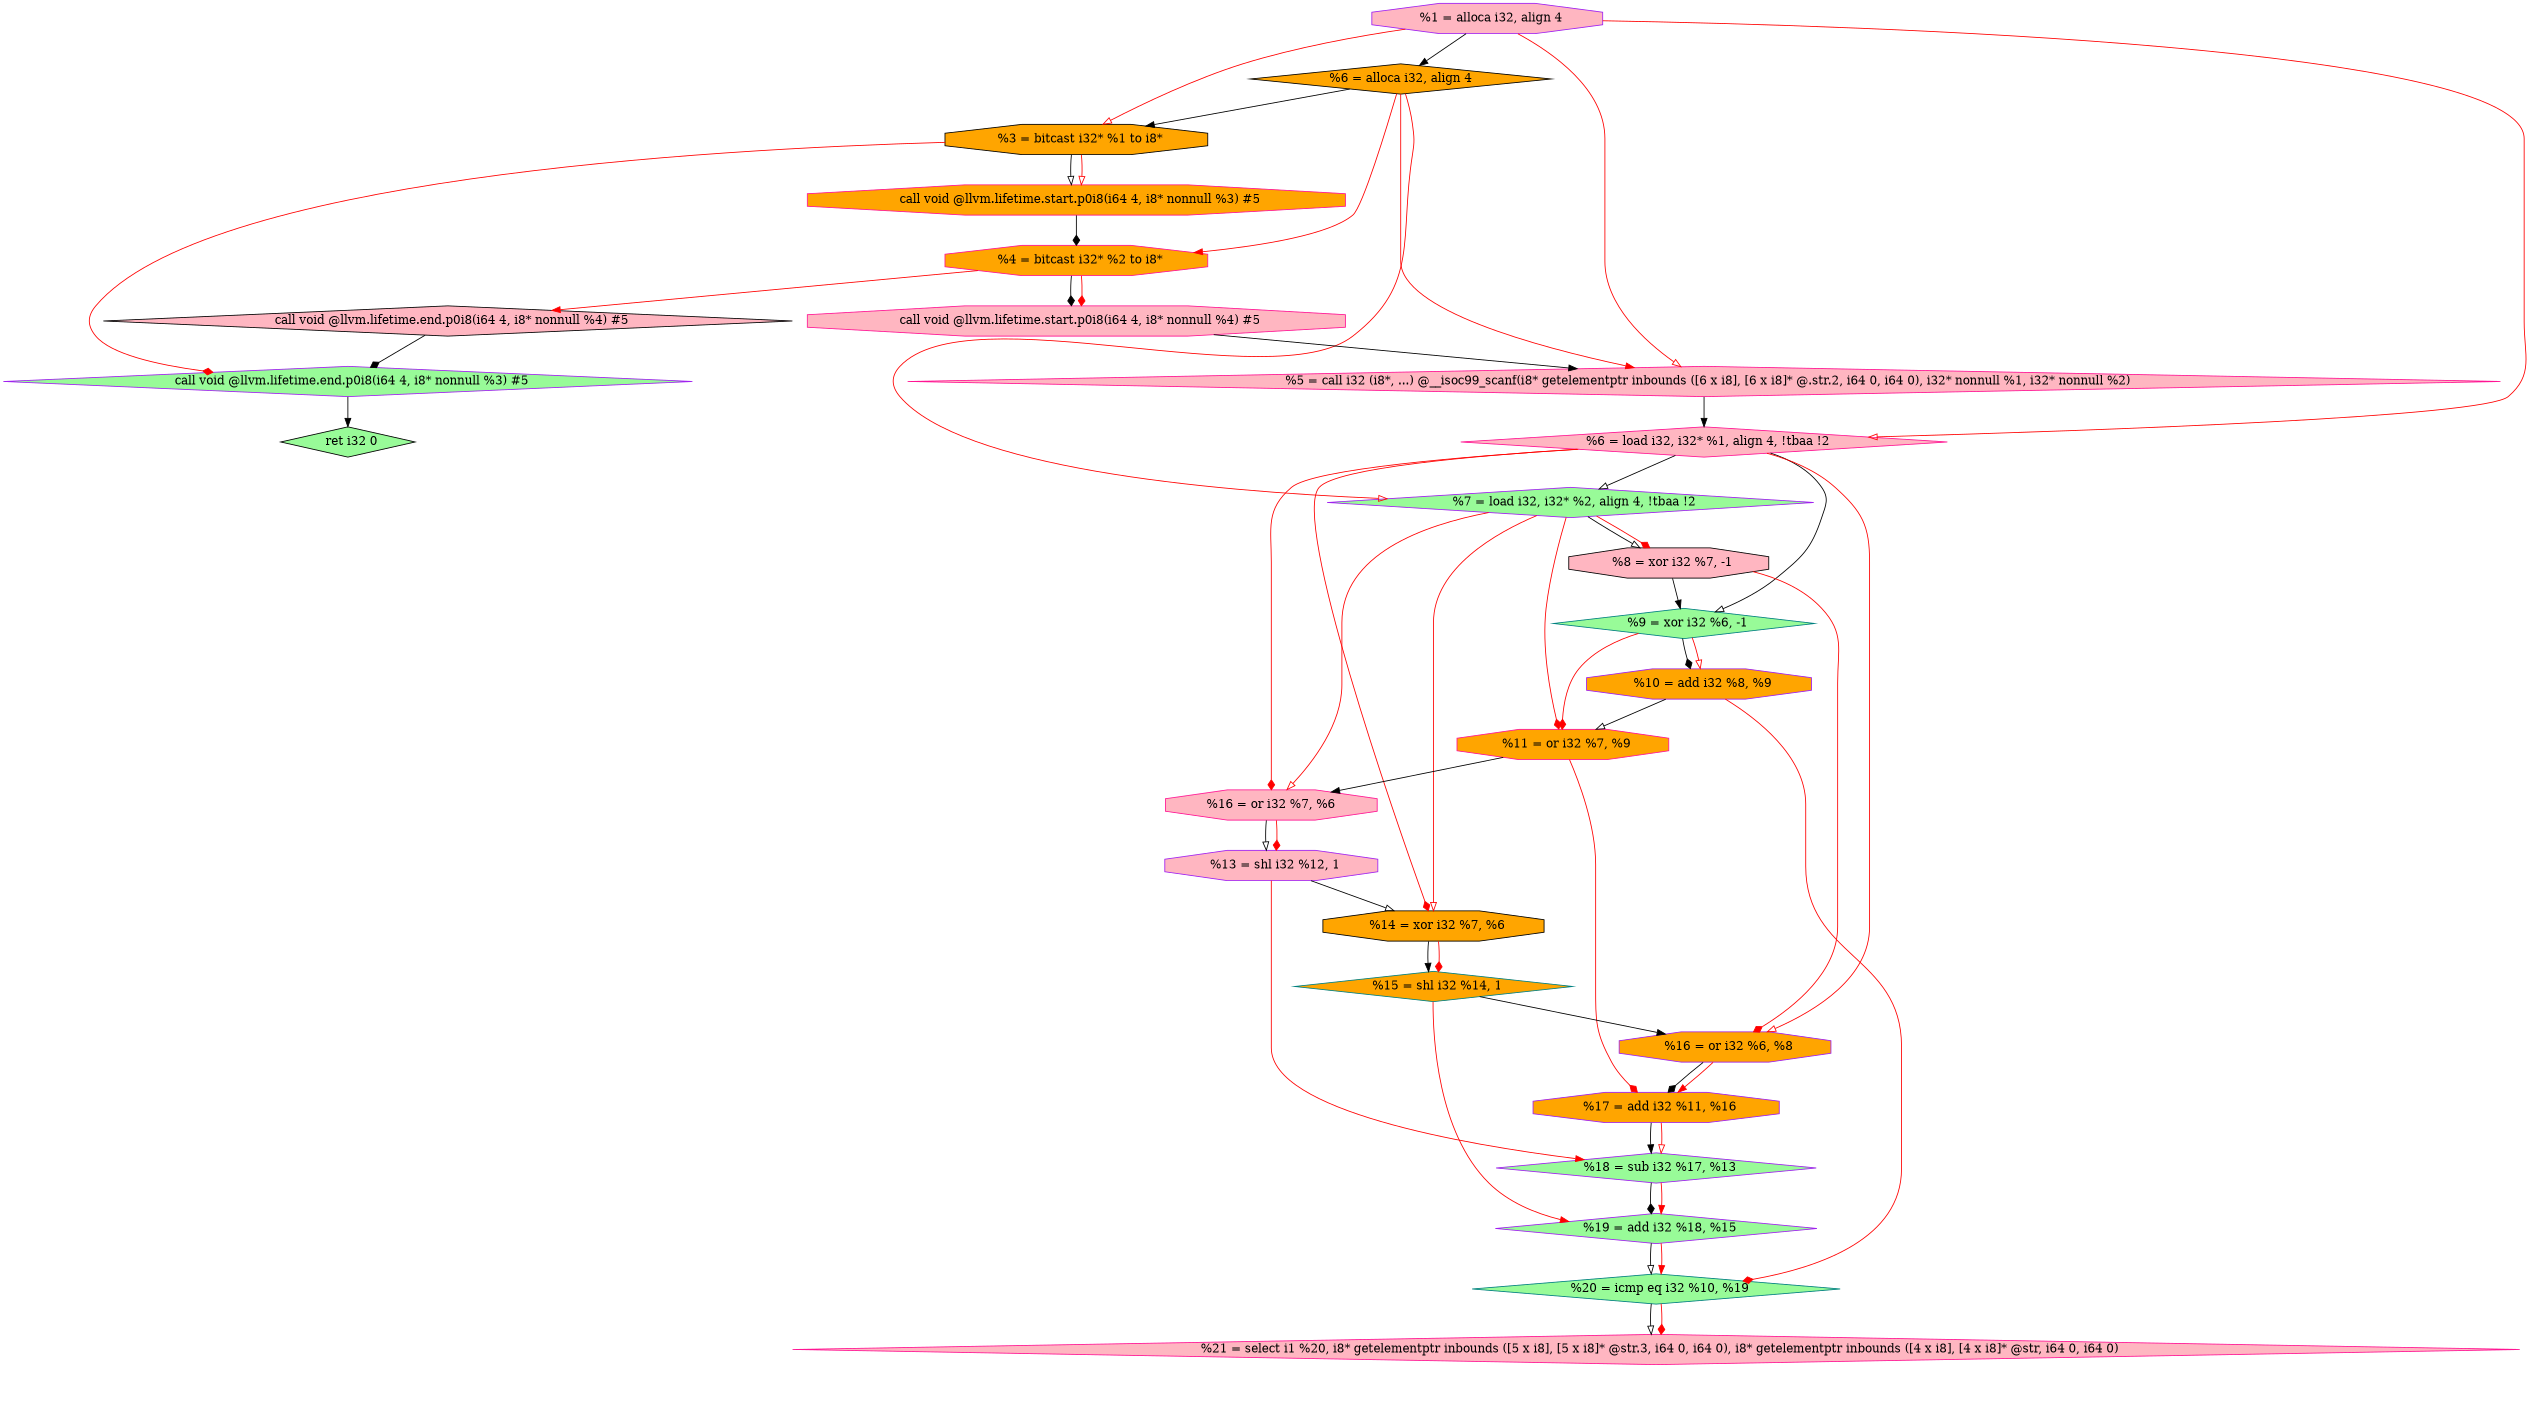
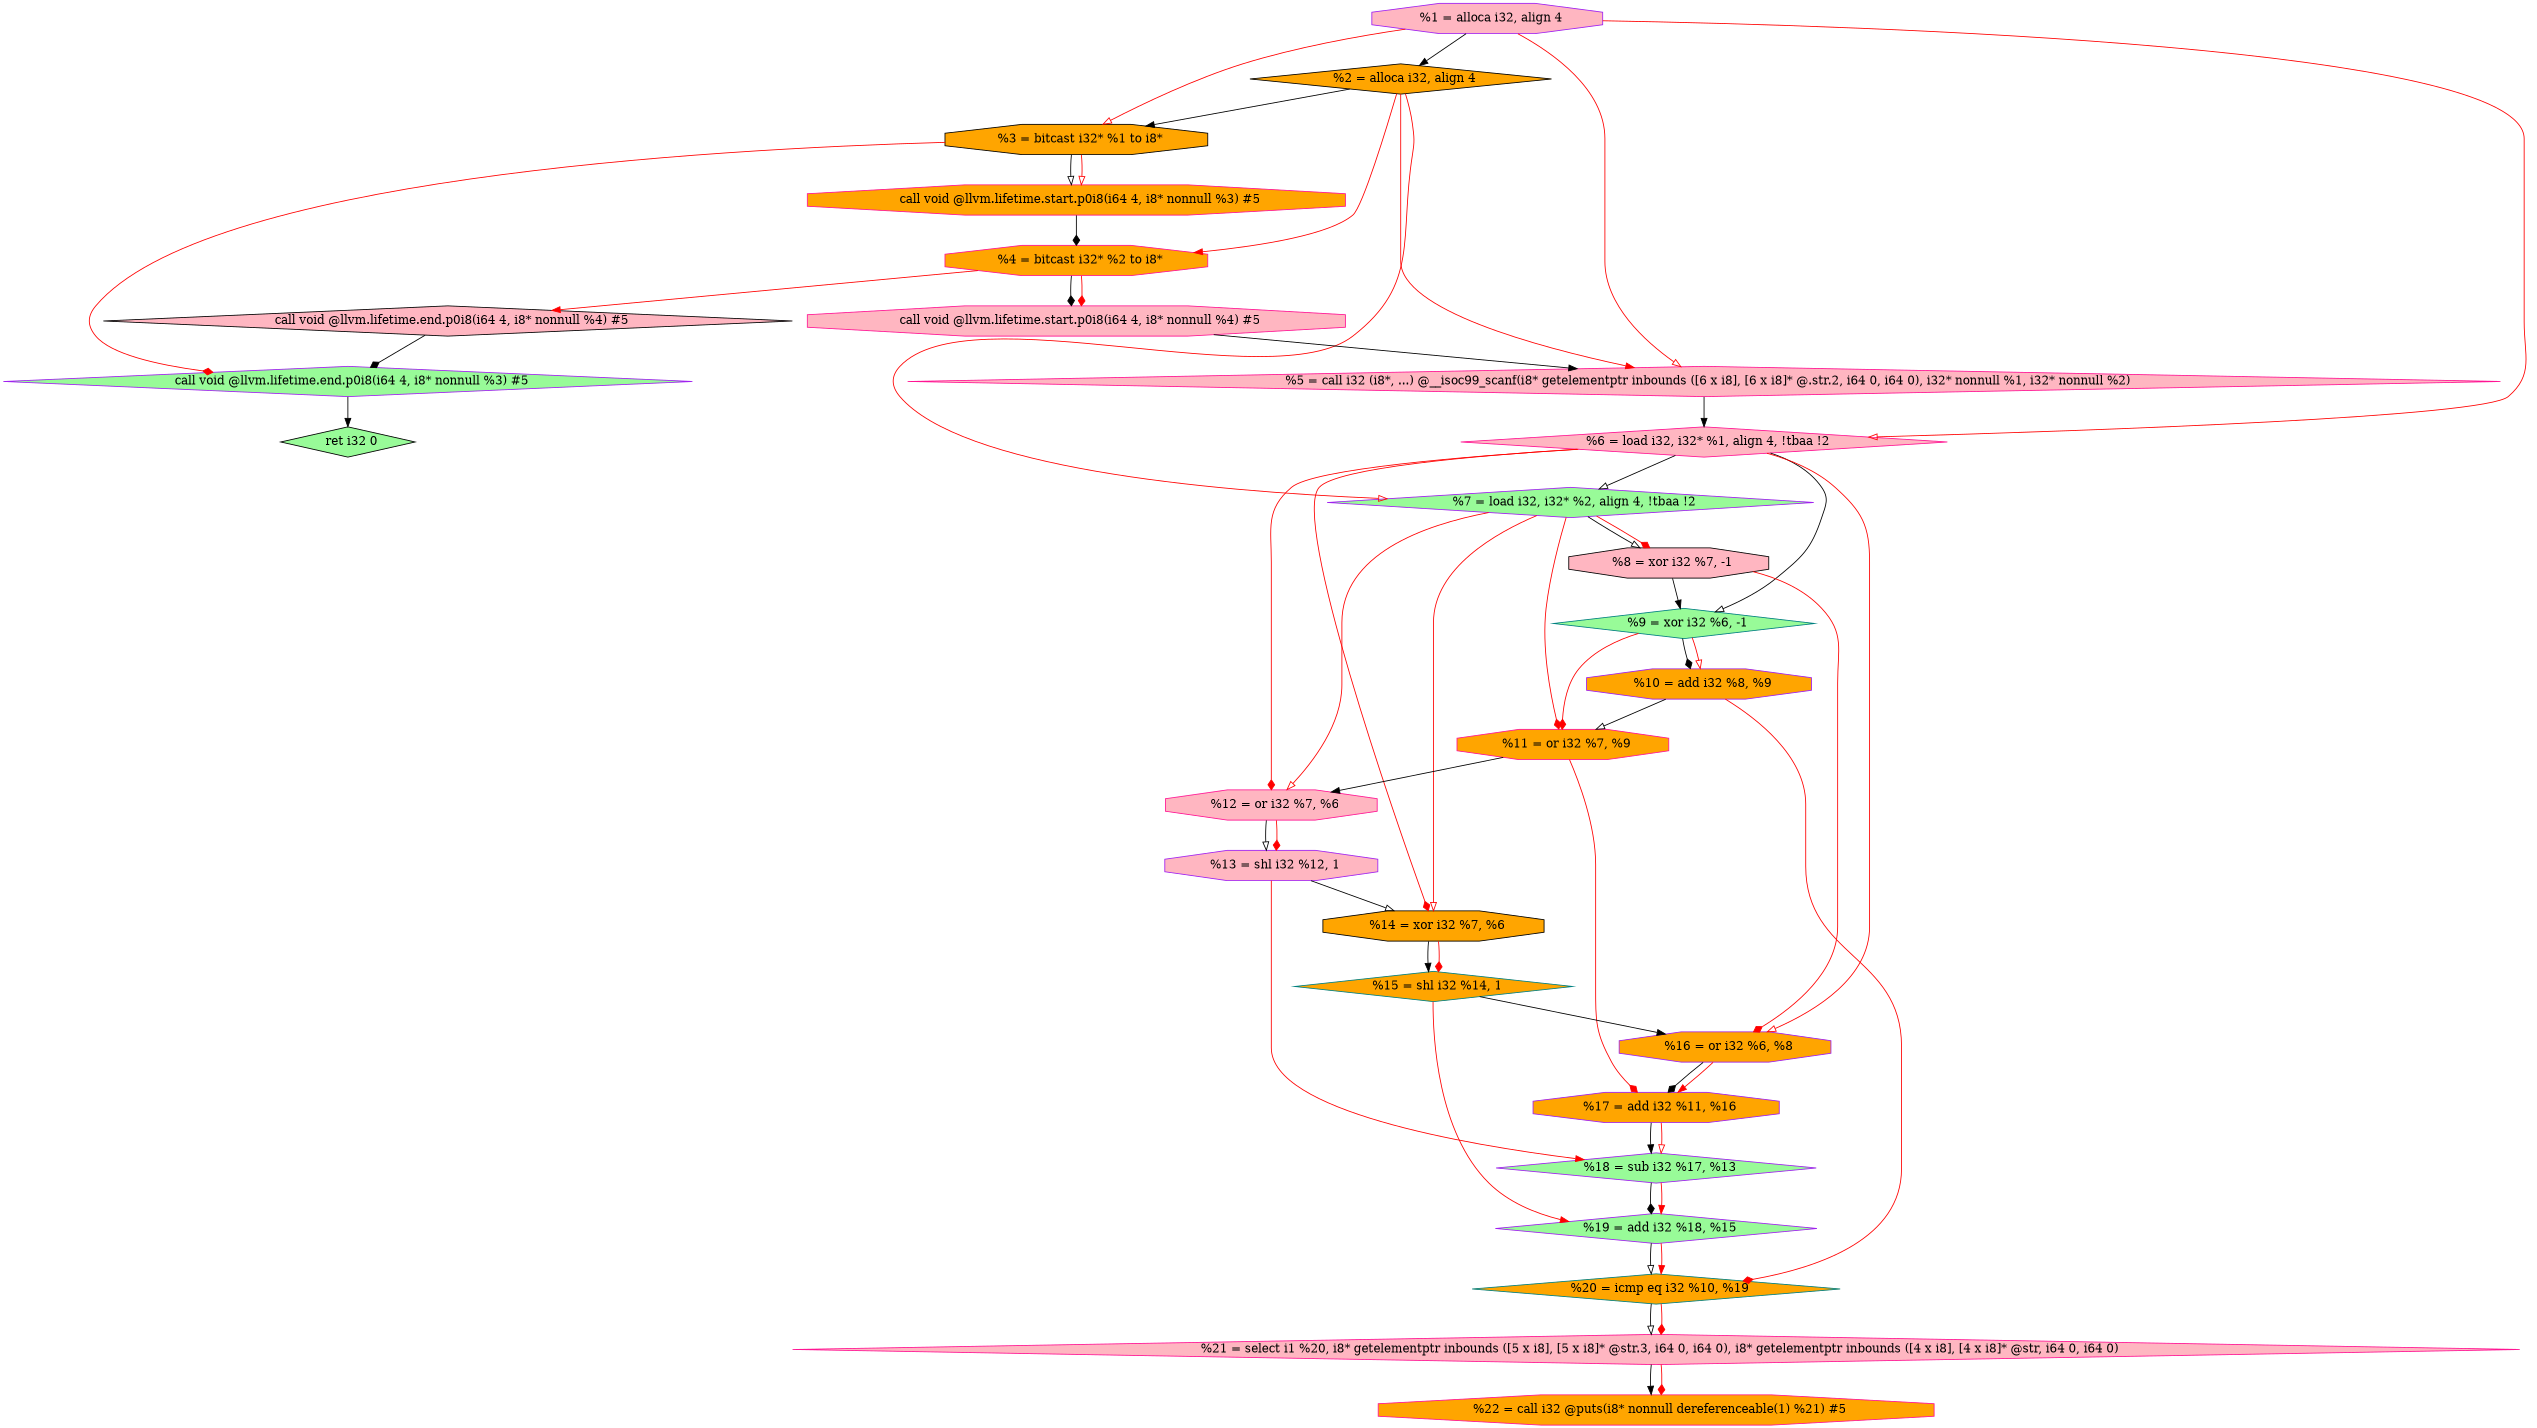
node "%6 = alloca i32, align 4": label "%6 = alloca i32, align 4" -> "%2 = alloca i32, align 4"
node "%16 = or i32 %7, %6": label "%16 = or i32 %7, %6" -> "%12 = or i32 %7, %6"
node "%20 = icmp eq i32 %10, %19": fillcolor palegreen -> orange
node "%22 = call i32 @puts(i8* nonnull dereferenceable(1) %21) #5": added
